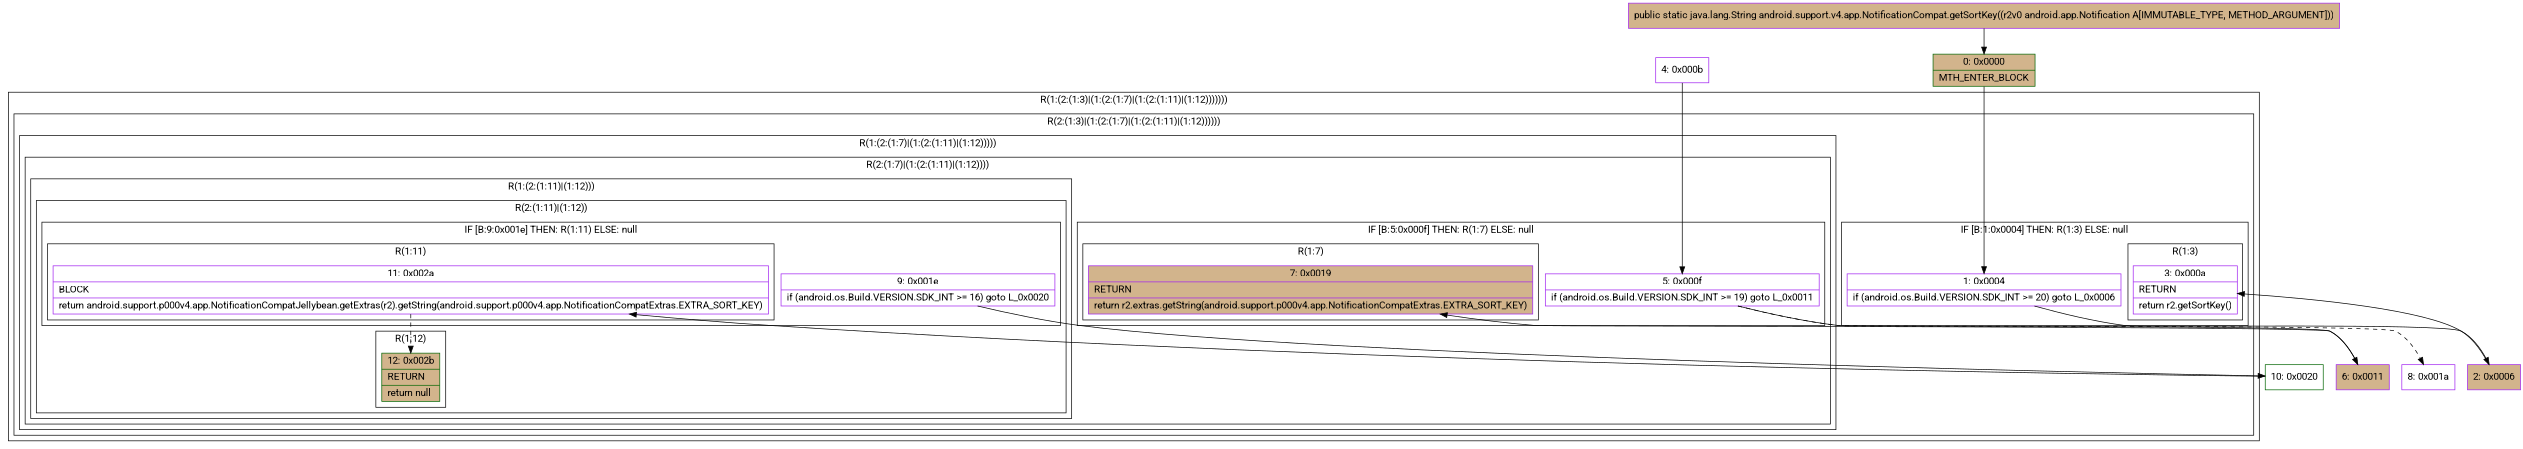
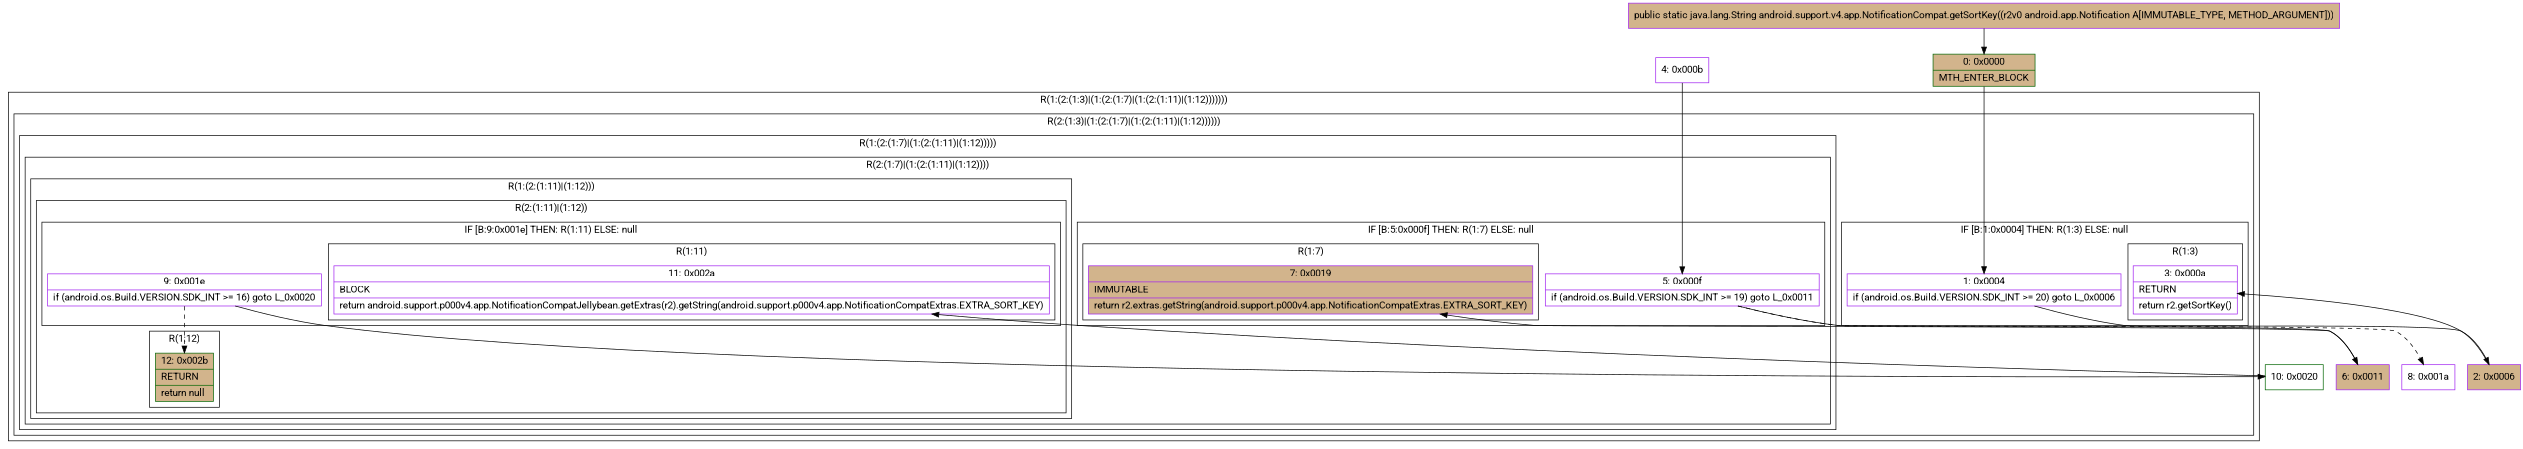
node "7: 0x0019": text "RETURN" -> "IMMUTABLE"
edge "11: 0x002a" -> "12: 0x002b": now "9: 0x001e" -> "12: 0x002b"
